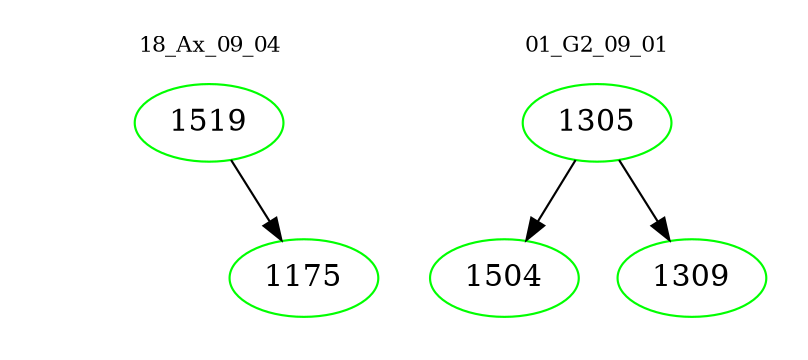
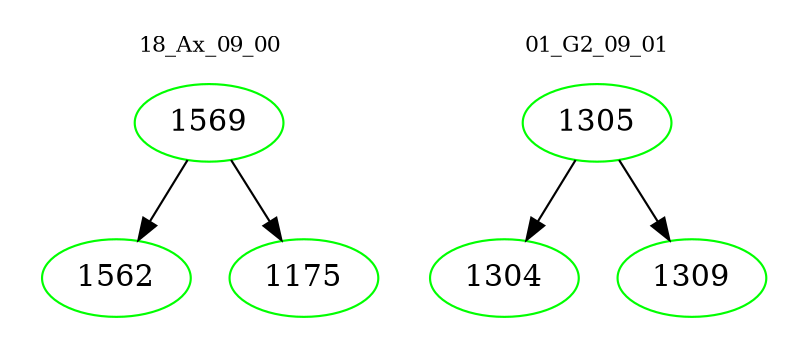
cluster "18_Ax_09_04": label "18_Ax_09_04" -> "18_Ax_09_00"
node "1519": label "1519" -> "1569"
node "1562": added
node "1504": label "1504" -> "1304"
